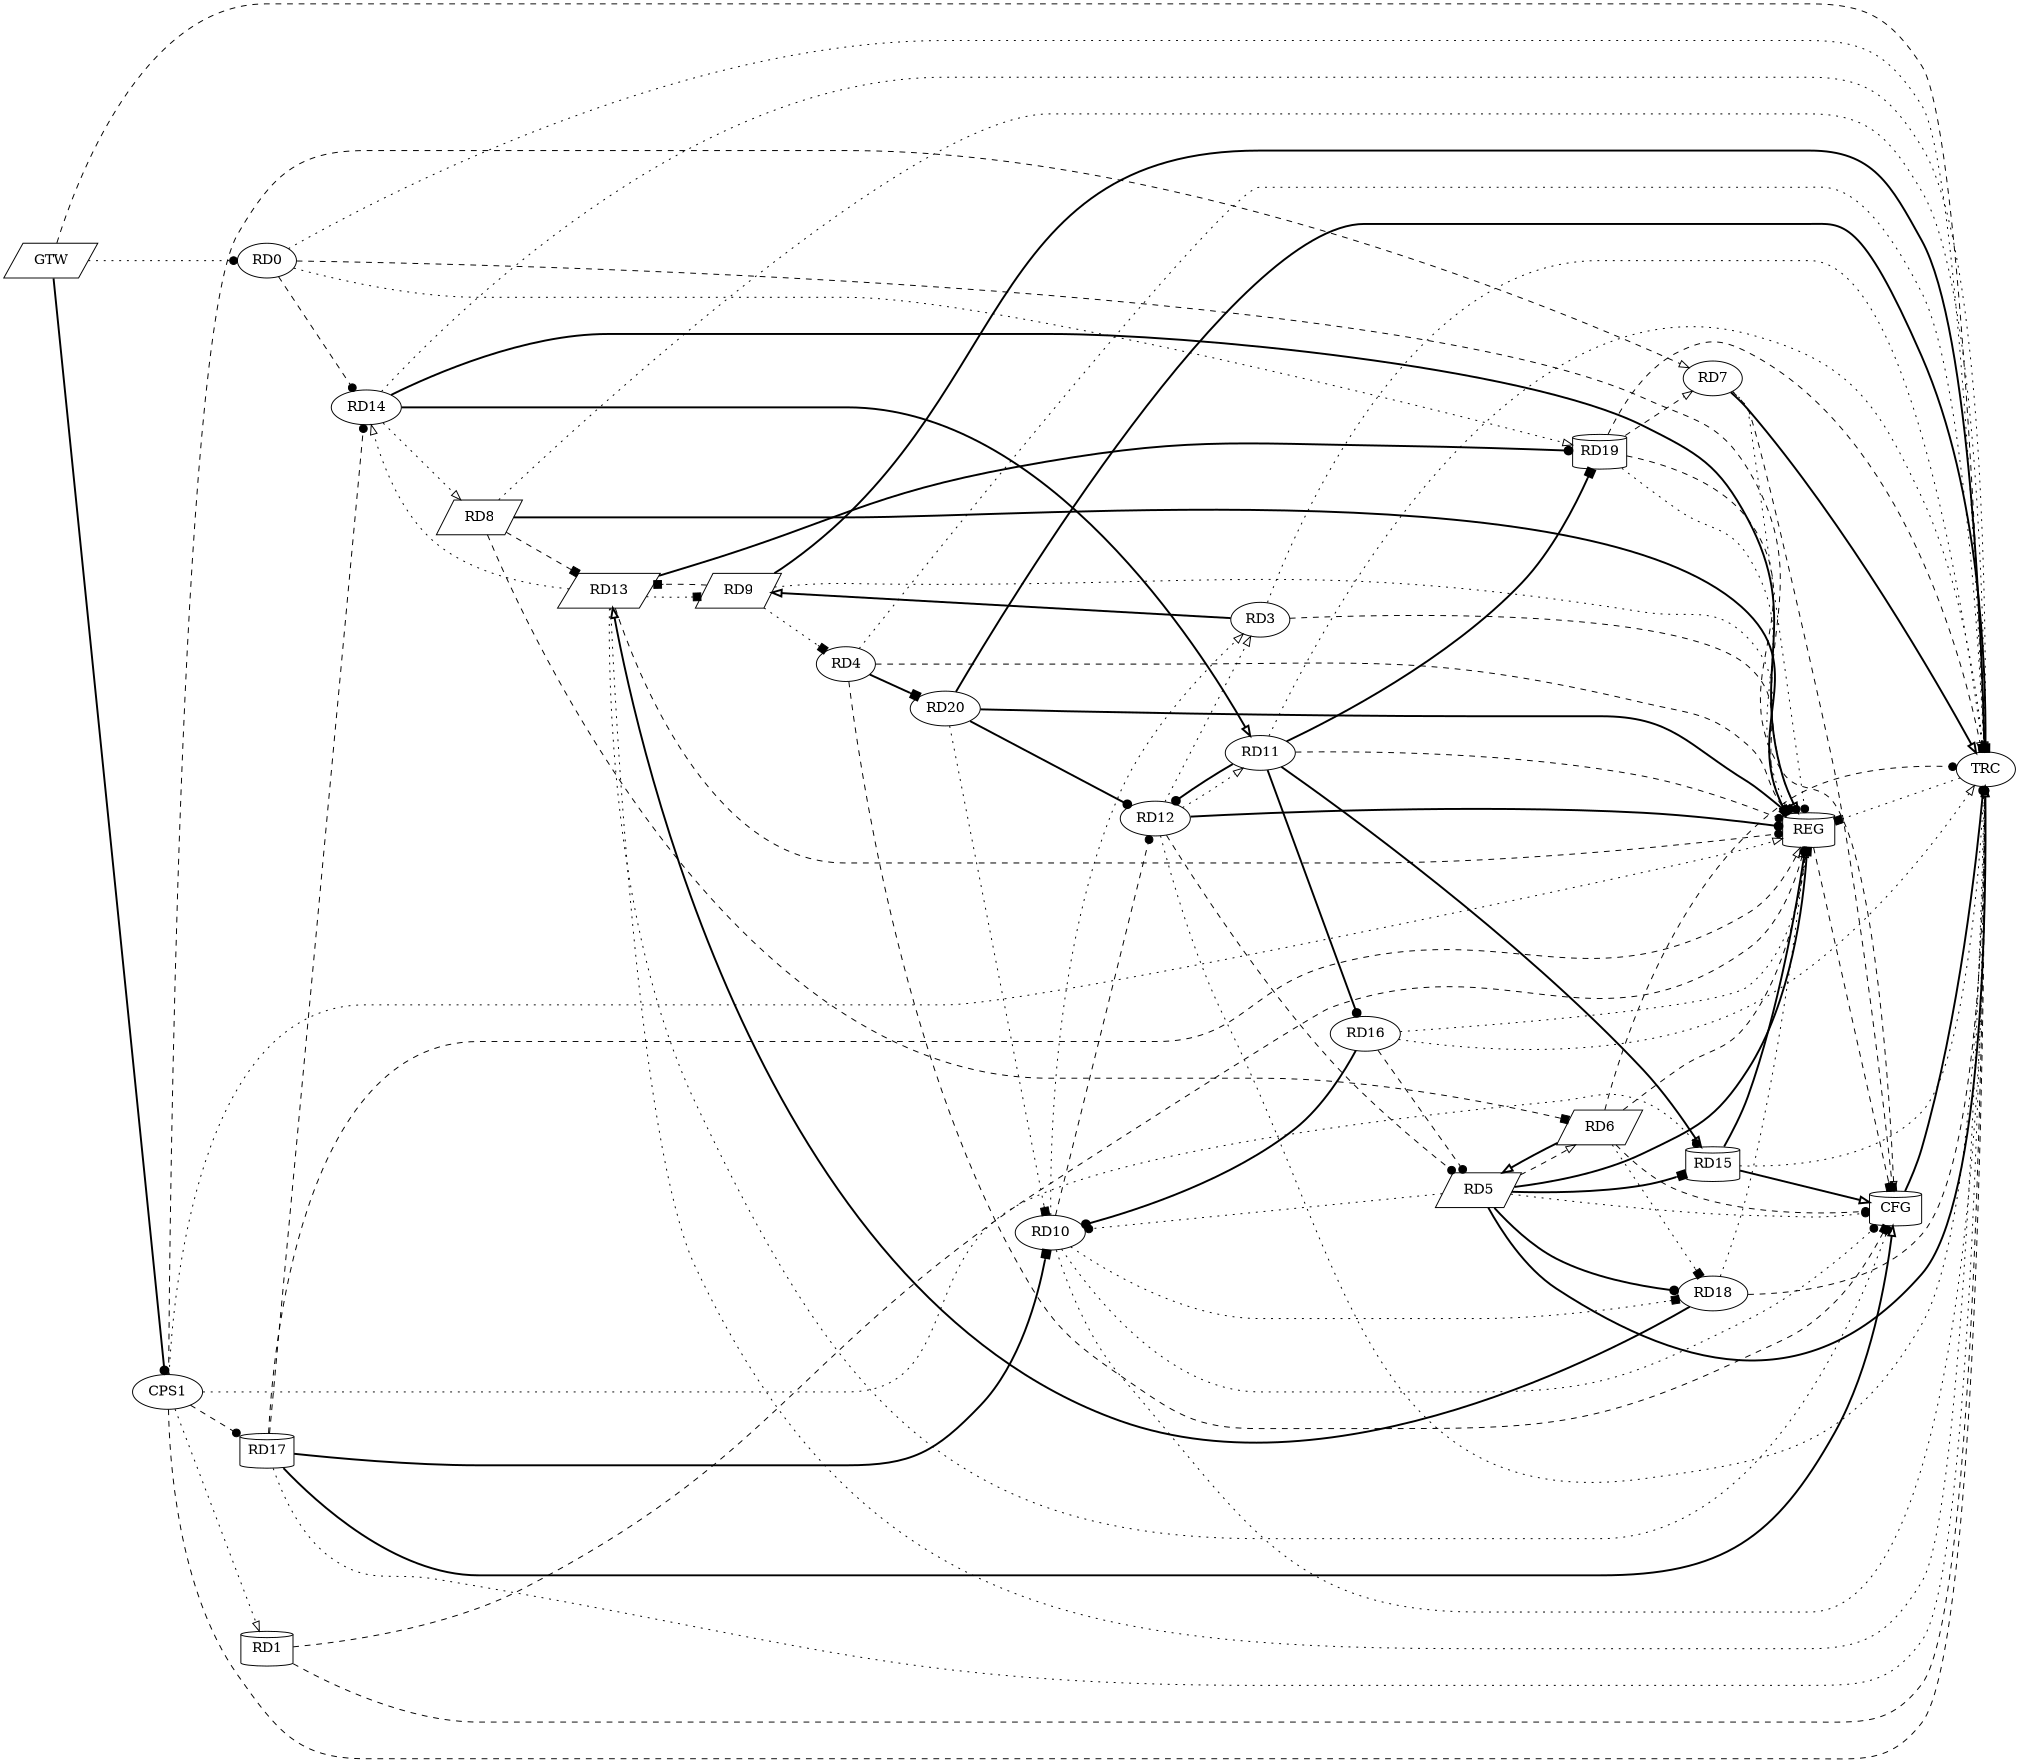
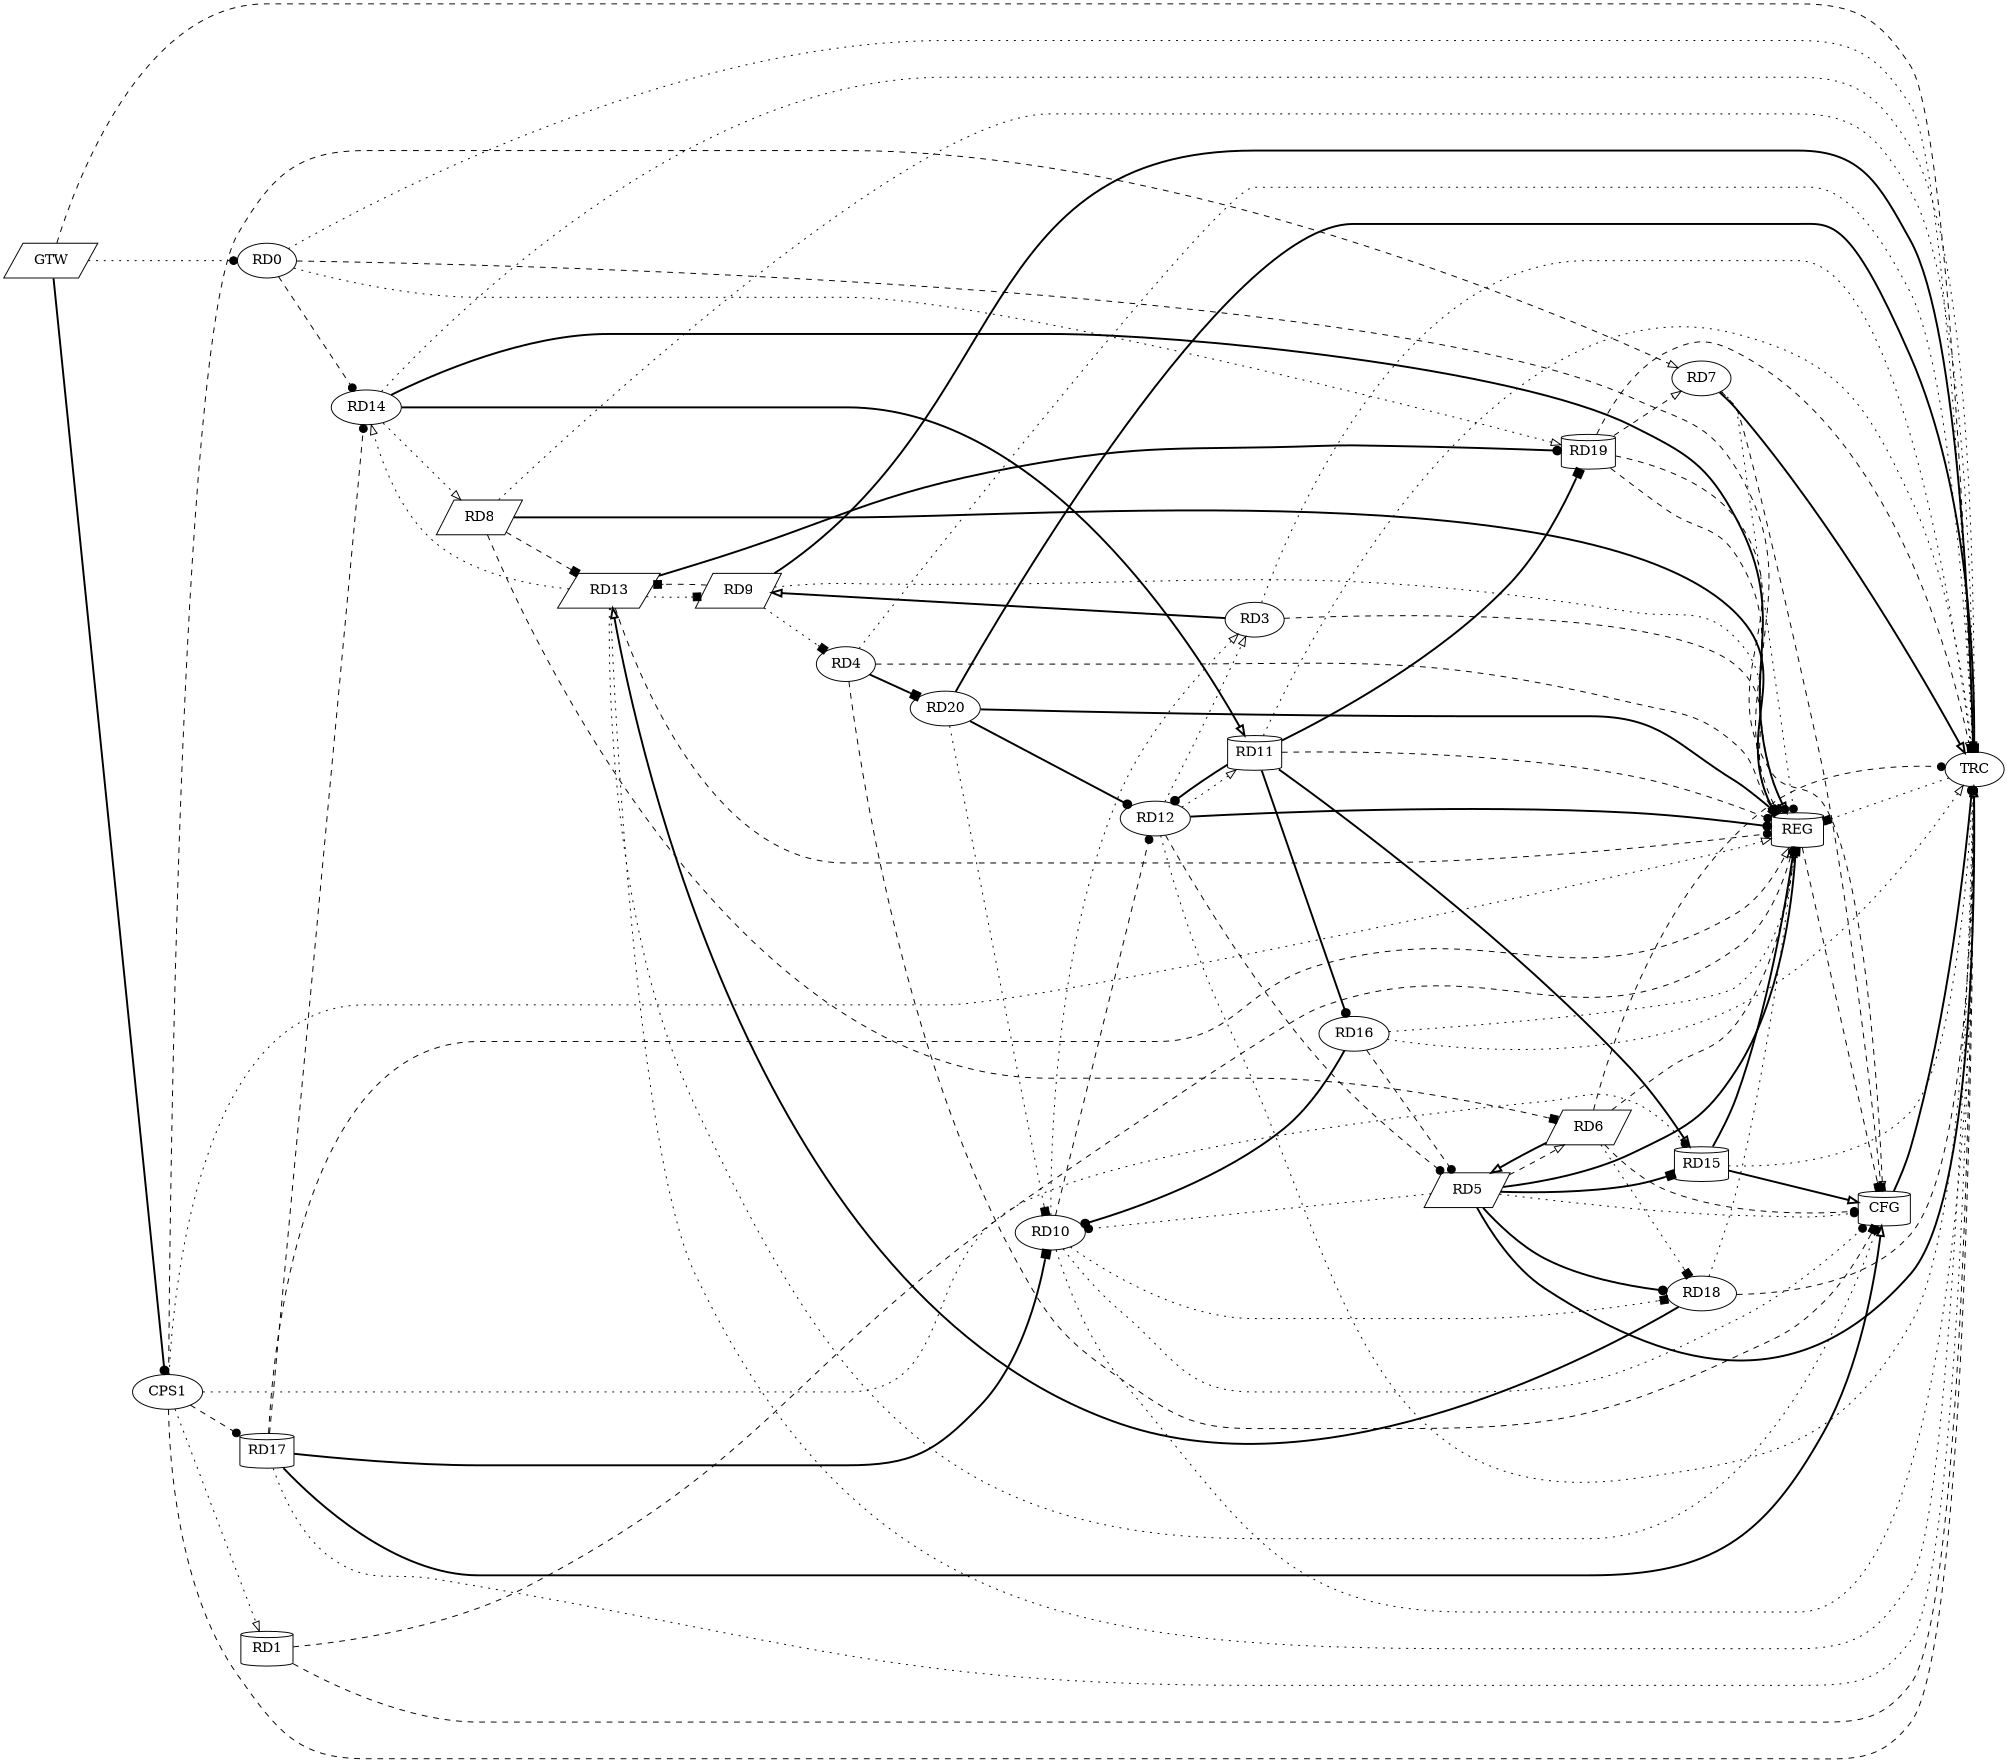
edge "RD19" -> "REG": style dotted -> dashed
node "RD11": shape ellipse -> cylinder
